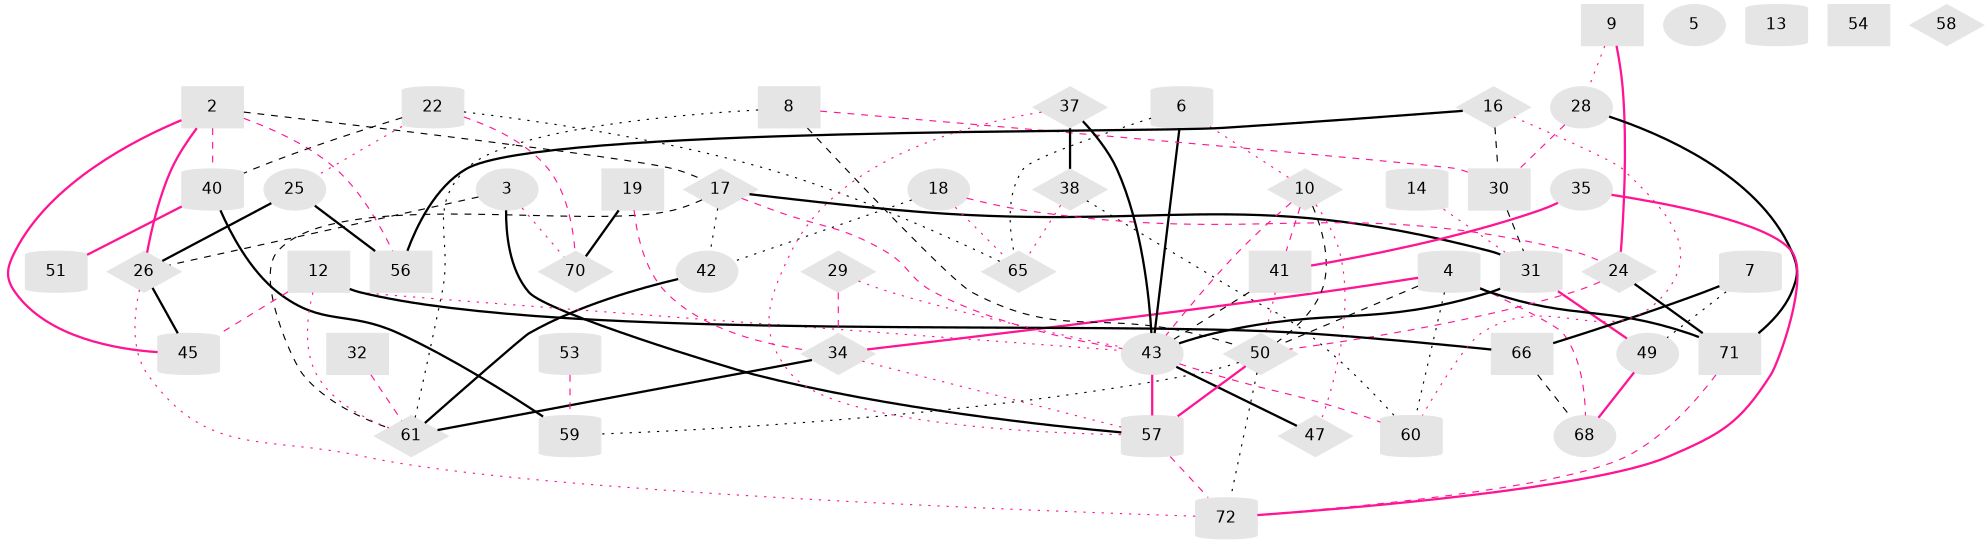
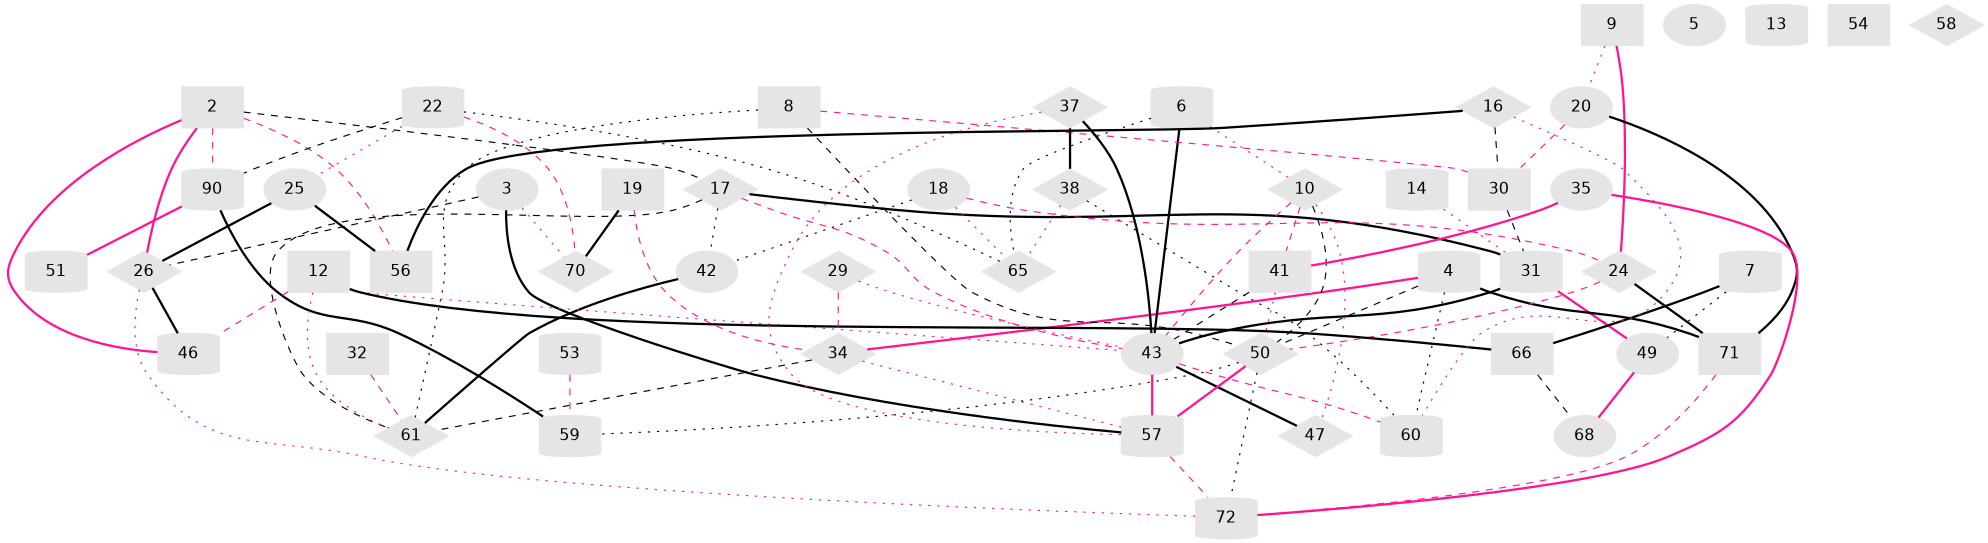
node "28": label "28" -> "20"
node "40": label "40" -> "90"
edge "4" -- "68": removed
node "45": label "45" -> "46"
edge "34" -- "61": style bold -> dashed
